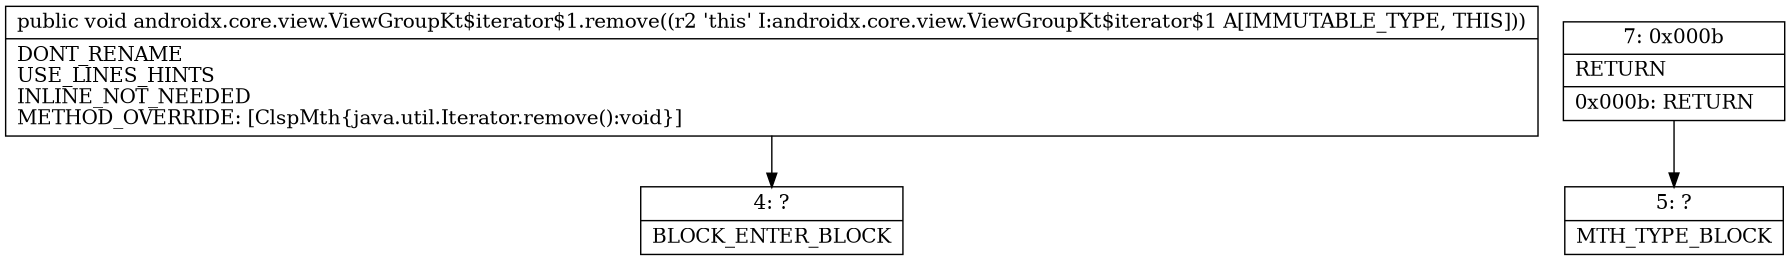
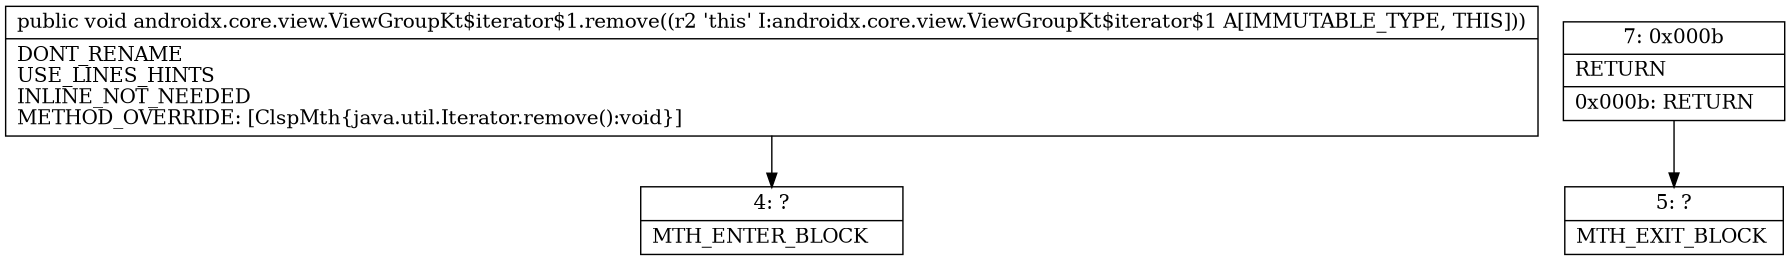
node "4: ?": text "BLOCK_ENTER_BLOCK" -> "MTH_ENTER_BLOCK"
node "5: ?": text "MTH_TYPE_BLOCK" -> "MTH_EXIT_BLOCK"
